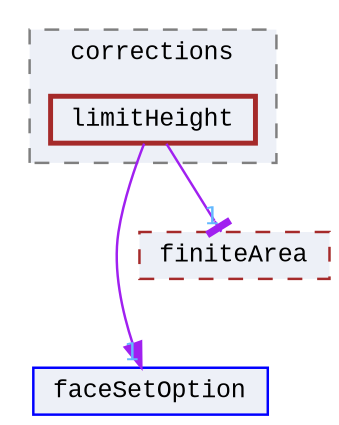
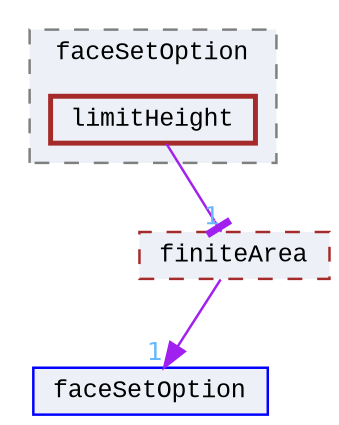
cluster "corrections": label "corrections" -> "faceSetOption"
edge "limitHeight" -> "faceSetOption": now "finiteArea" -> "faceSetOption"
